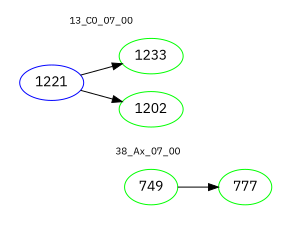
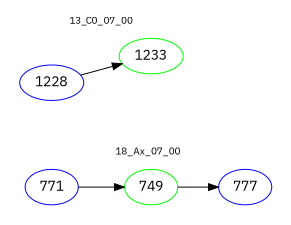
node "1221": label "1221" -> "1228"
node "1202": removed
cluster "38_Ax_07_00": label "38_Ax_07_00" -> "18_Ax_07_00"
node "771": added
node "777": color green -> blue
